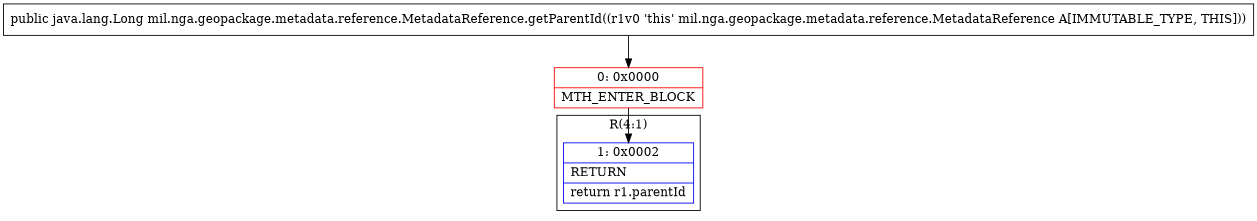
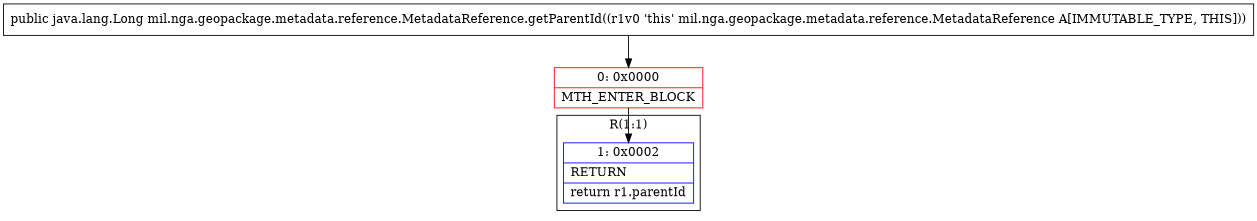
cluster "R(4:1)": label "R(4:1)" -> "R(1:1)"
